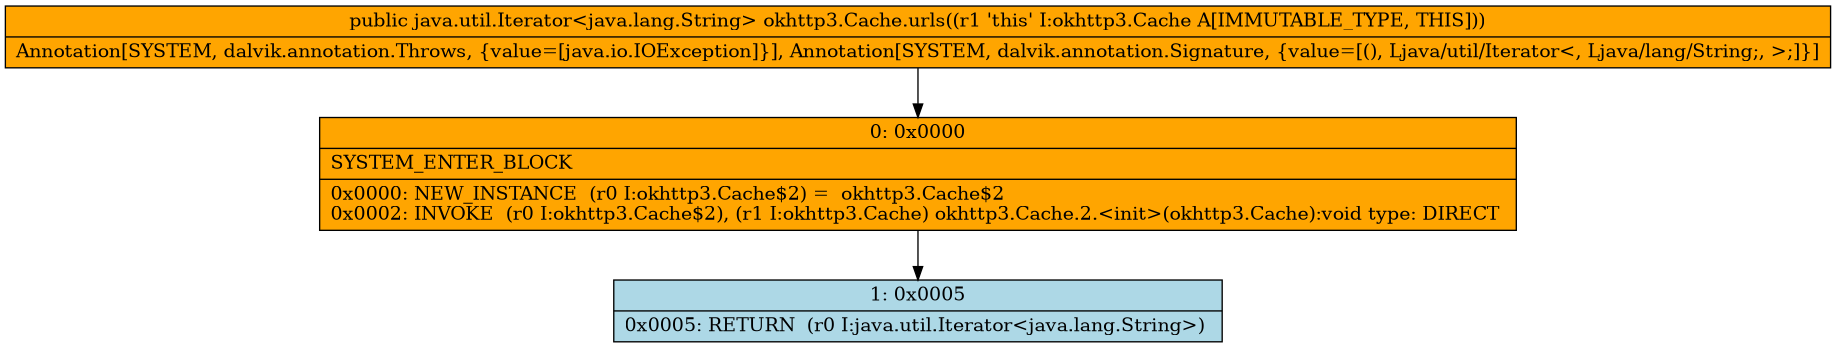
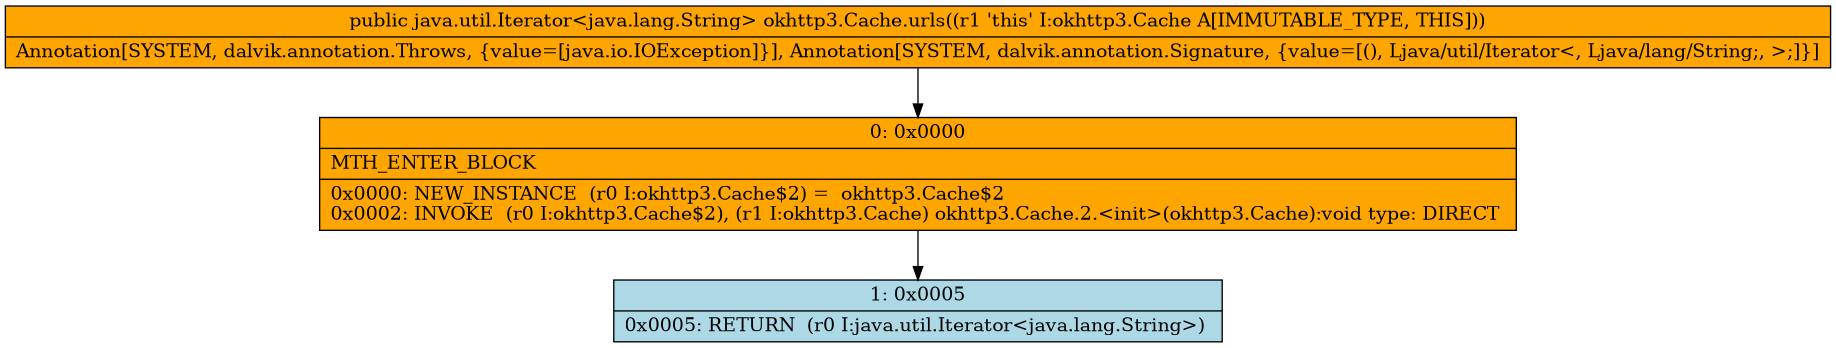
node "0: 0x0000": text "SYSTEM_ENTER_BLOCK" -> "MTH_ENTER_BLOCK"
